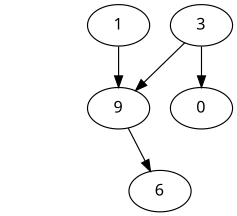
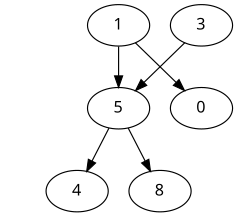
edge "3" -> "0": now "1" -> "0"
node "9": label "9" -> "5"
node "4": added
node "6": label "6" -> "8"
